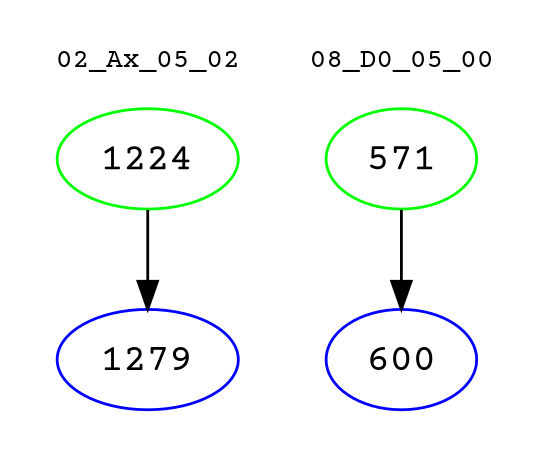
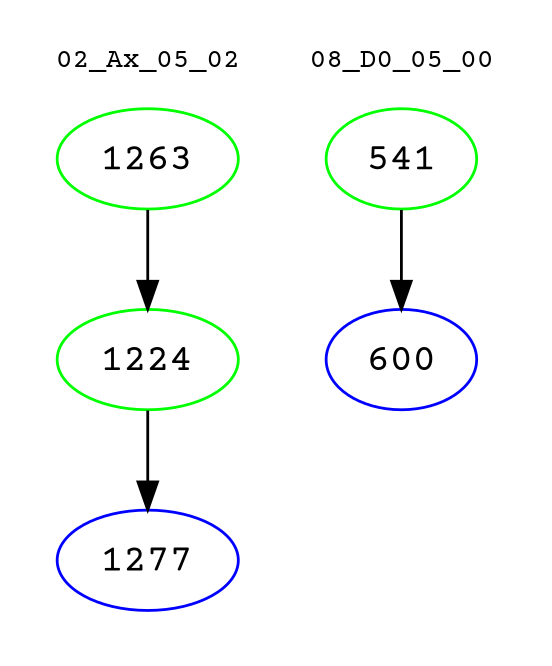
node "1263": added
node "571": label "571" -> "541"
node "1279": label "1279" -> "1277"
